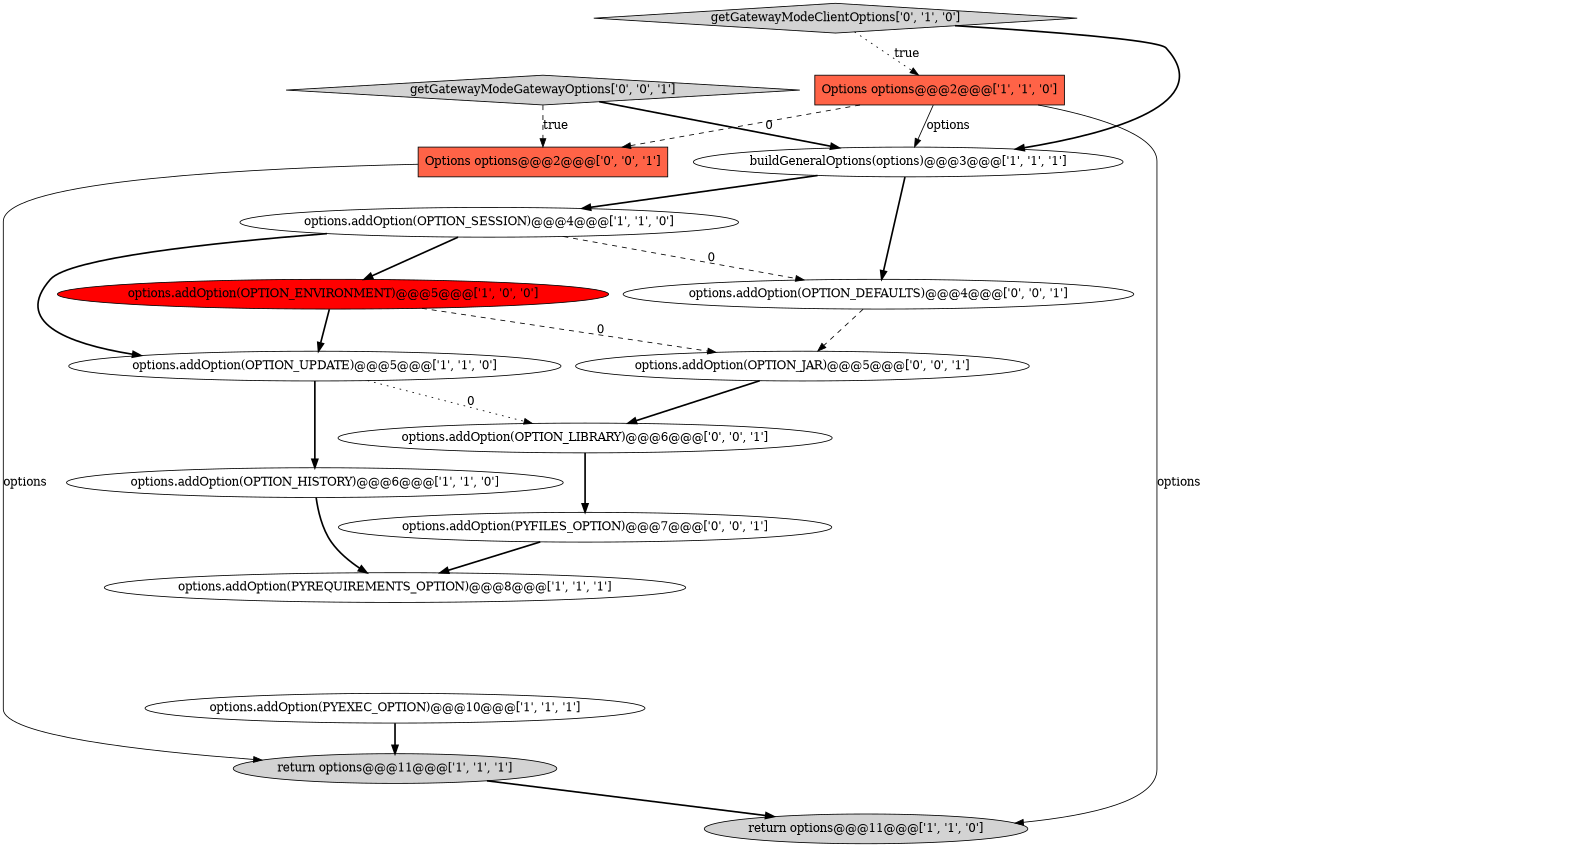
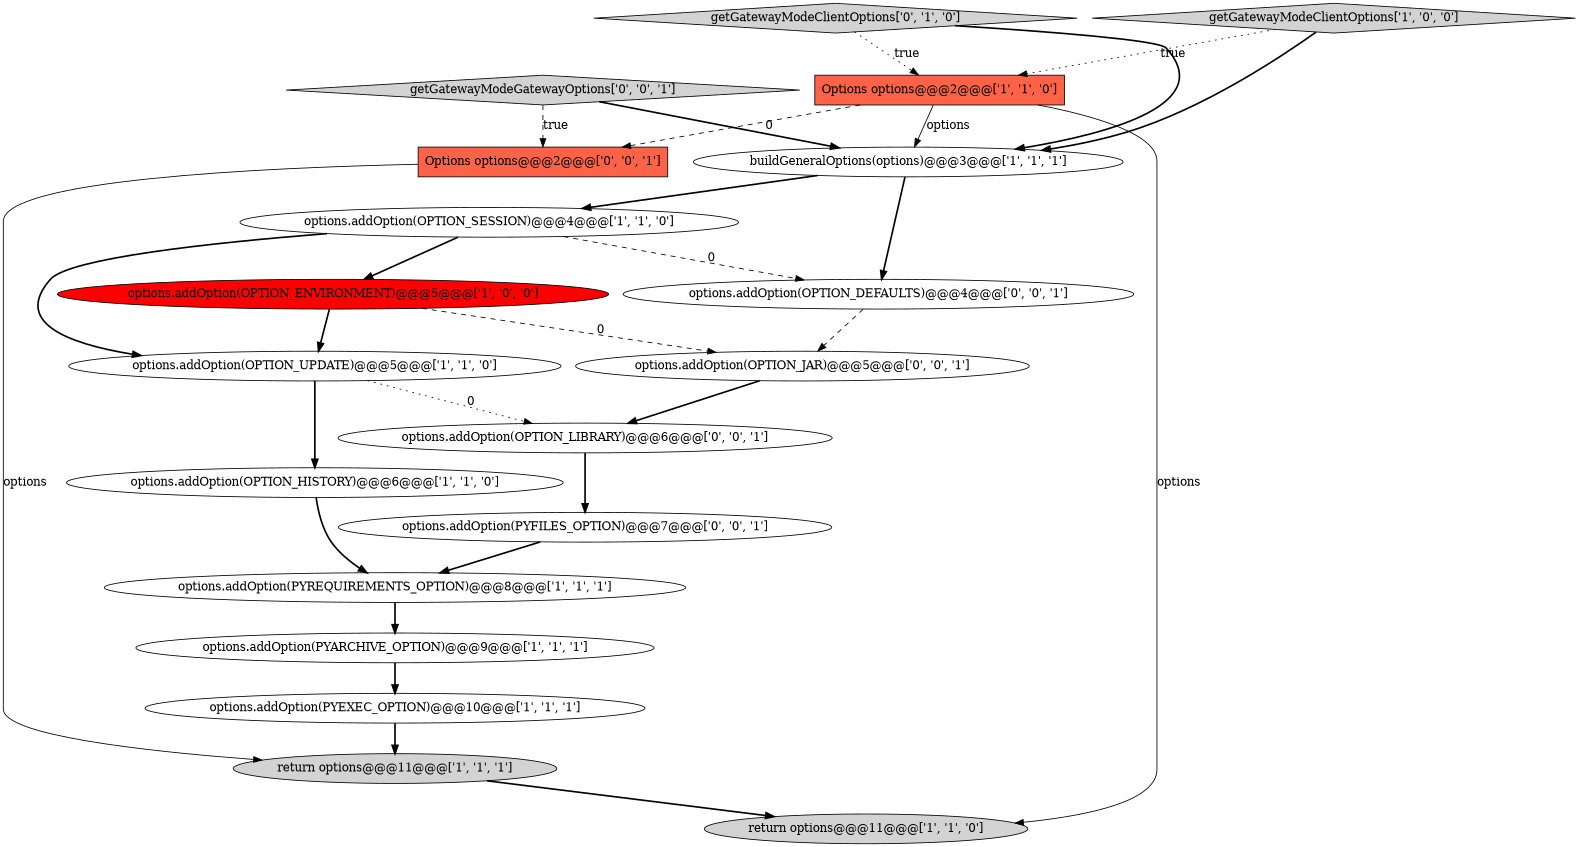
node "getGatewayModeClientOptions['1', '0', '0']": added
node "options.addOption(PYARCHIVE_OPTION)@@@9@@@['1', '1', '1']": added
